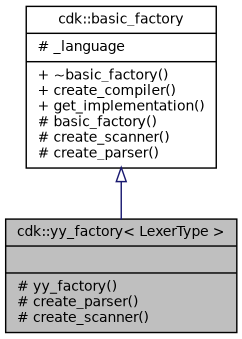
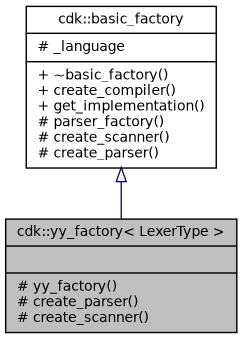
node "cdk::basic_factory": text "# basic_factory()" -> "# parser_factory()"
